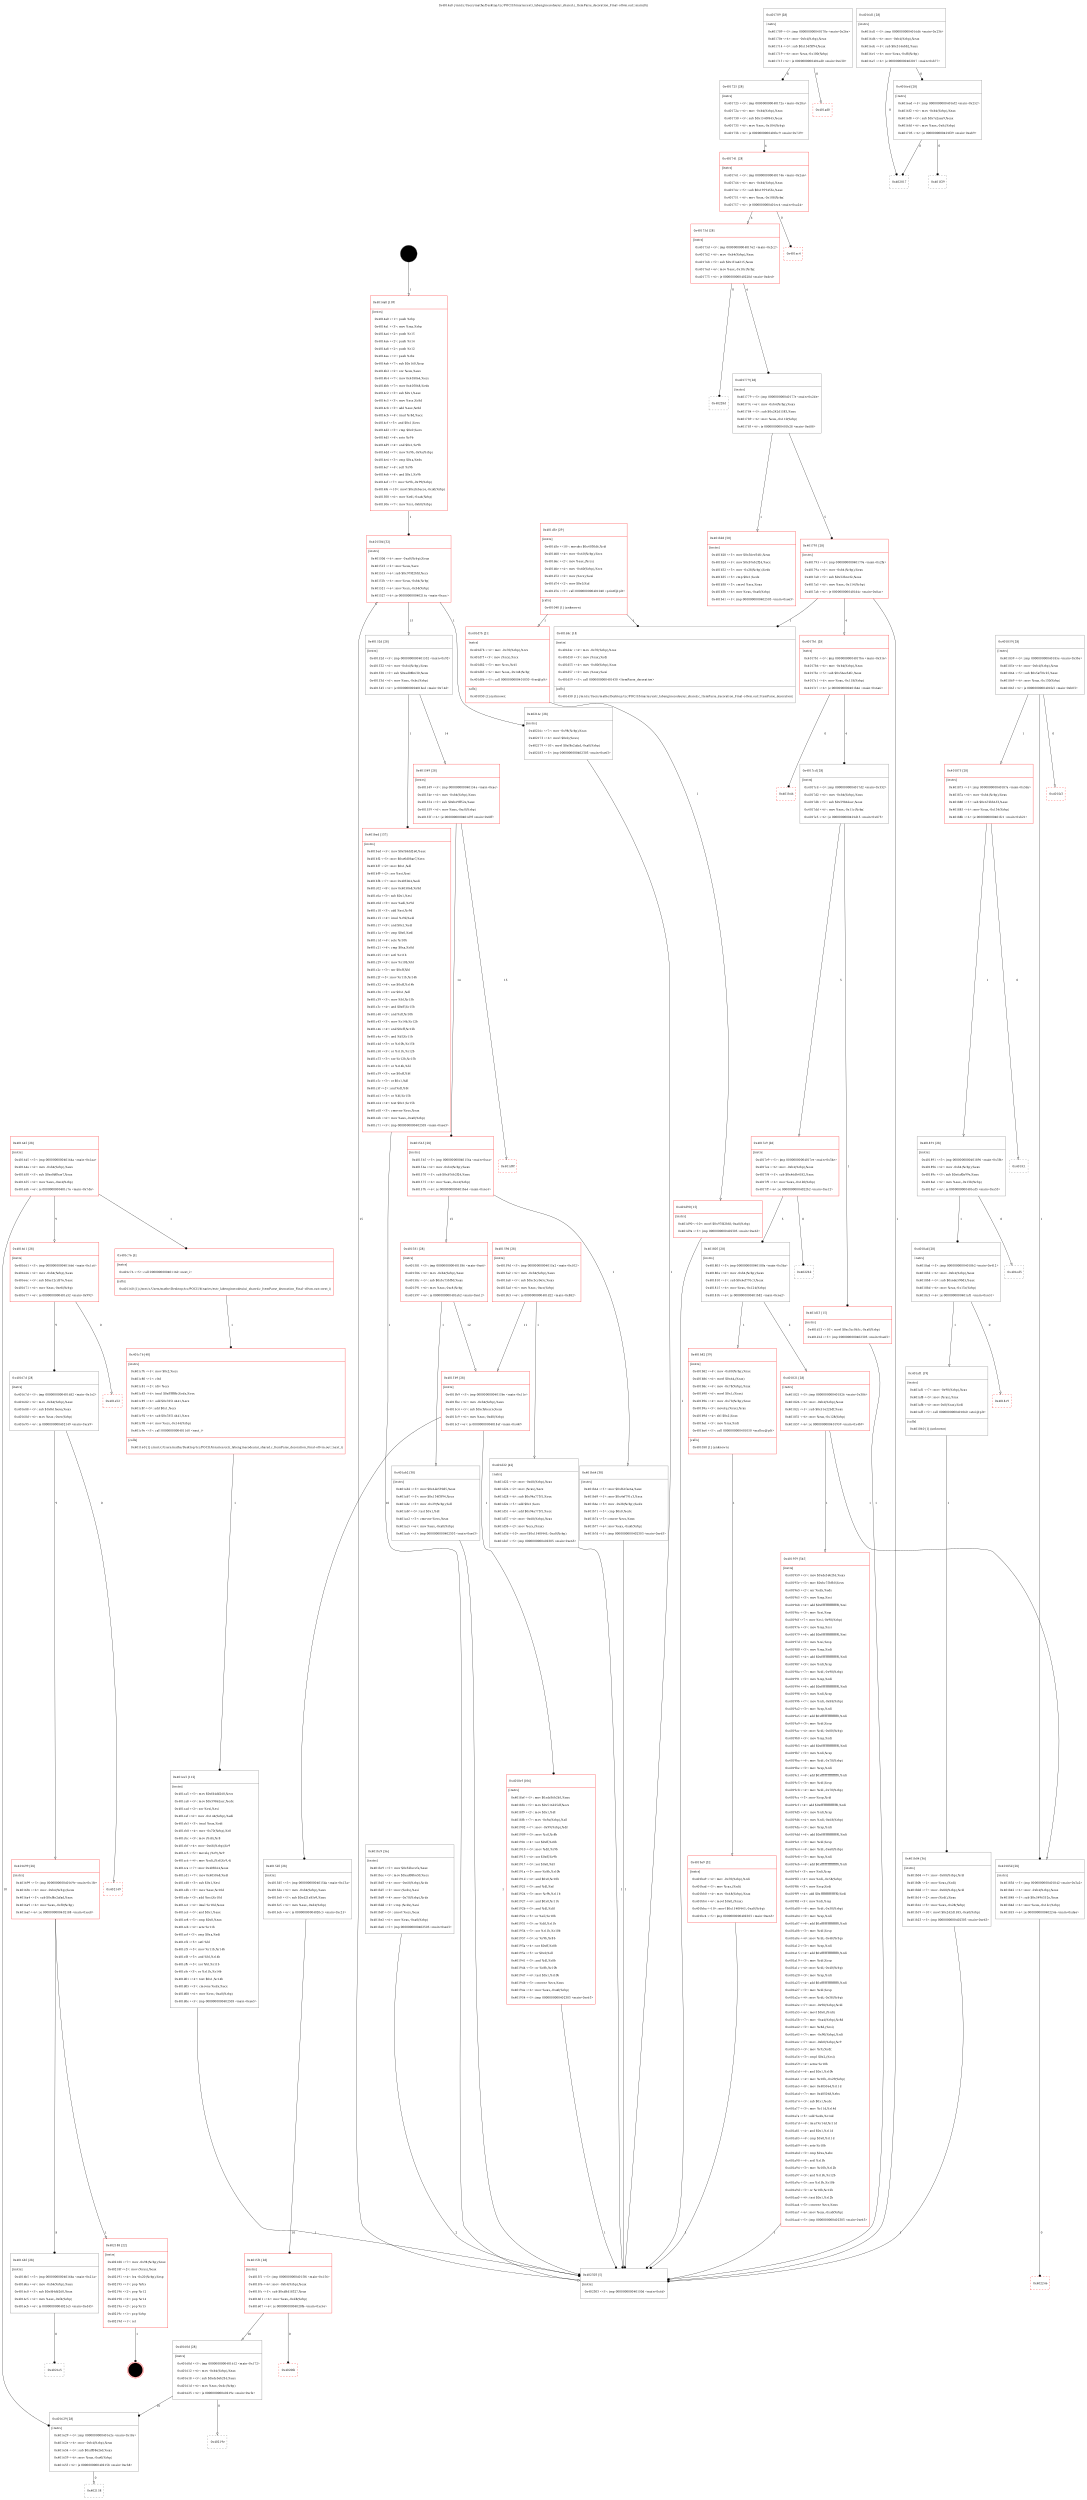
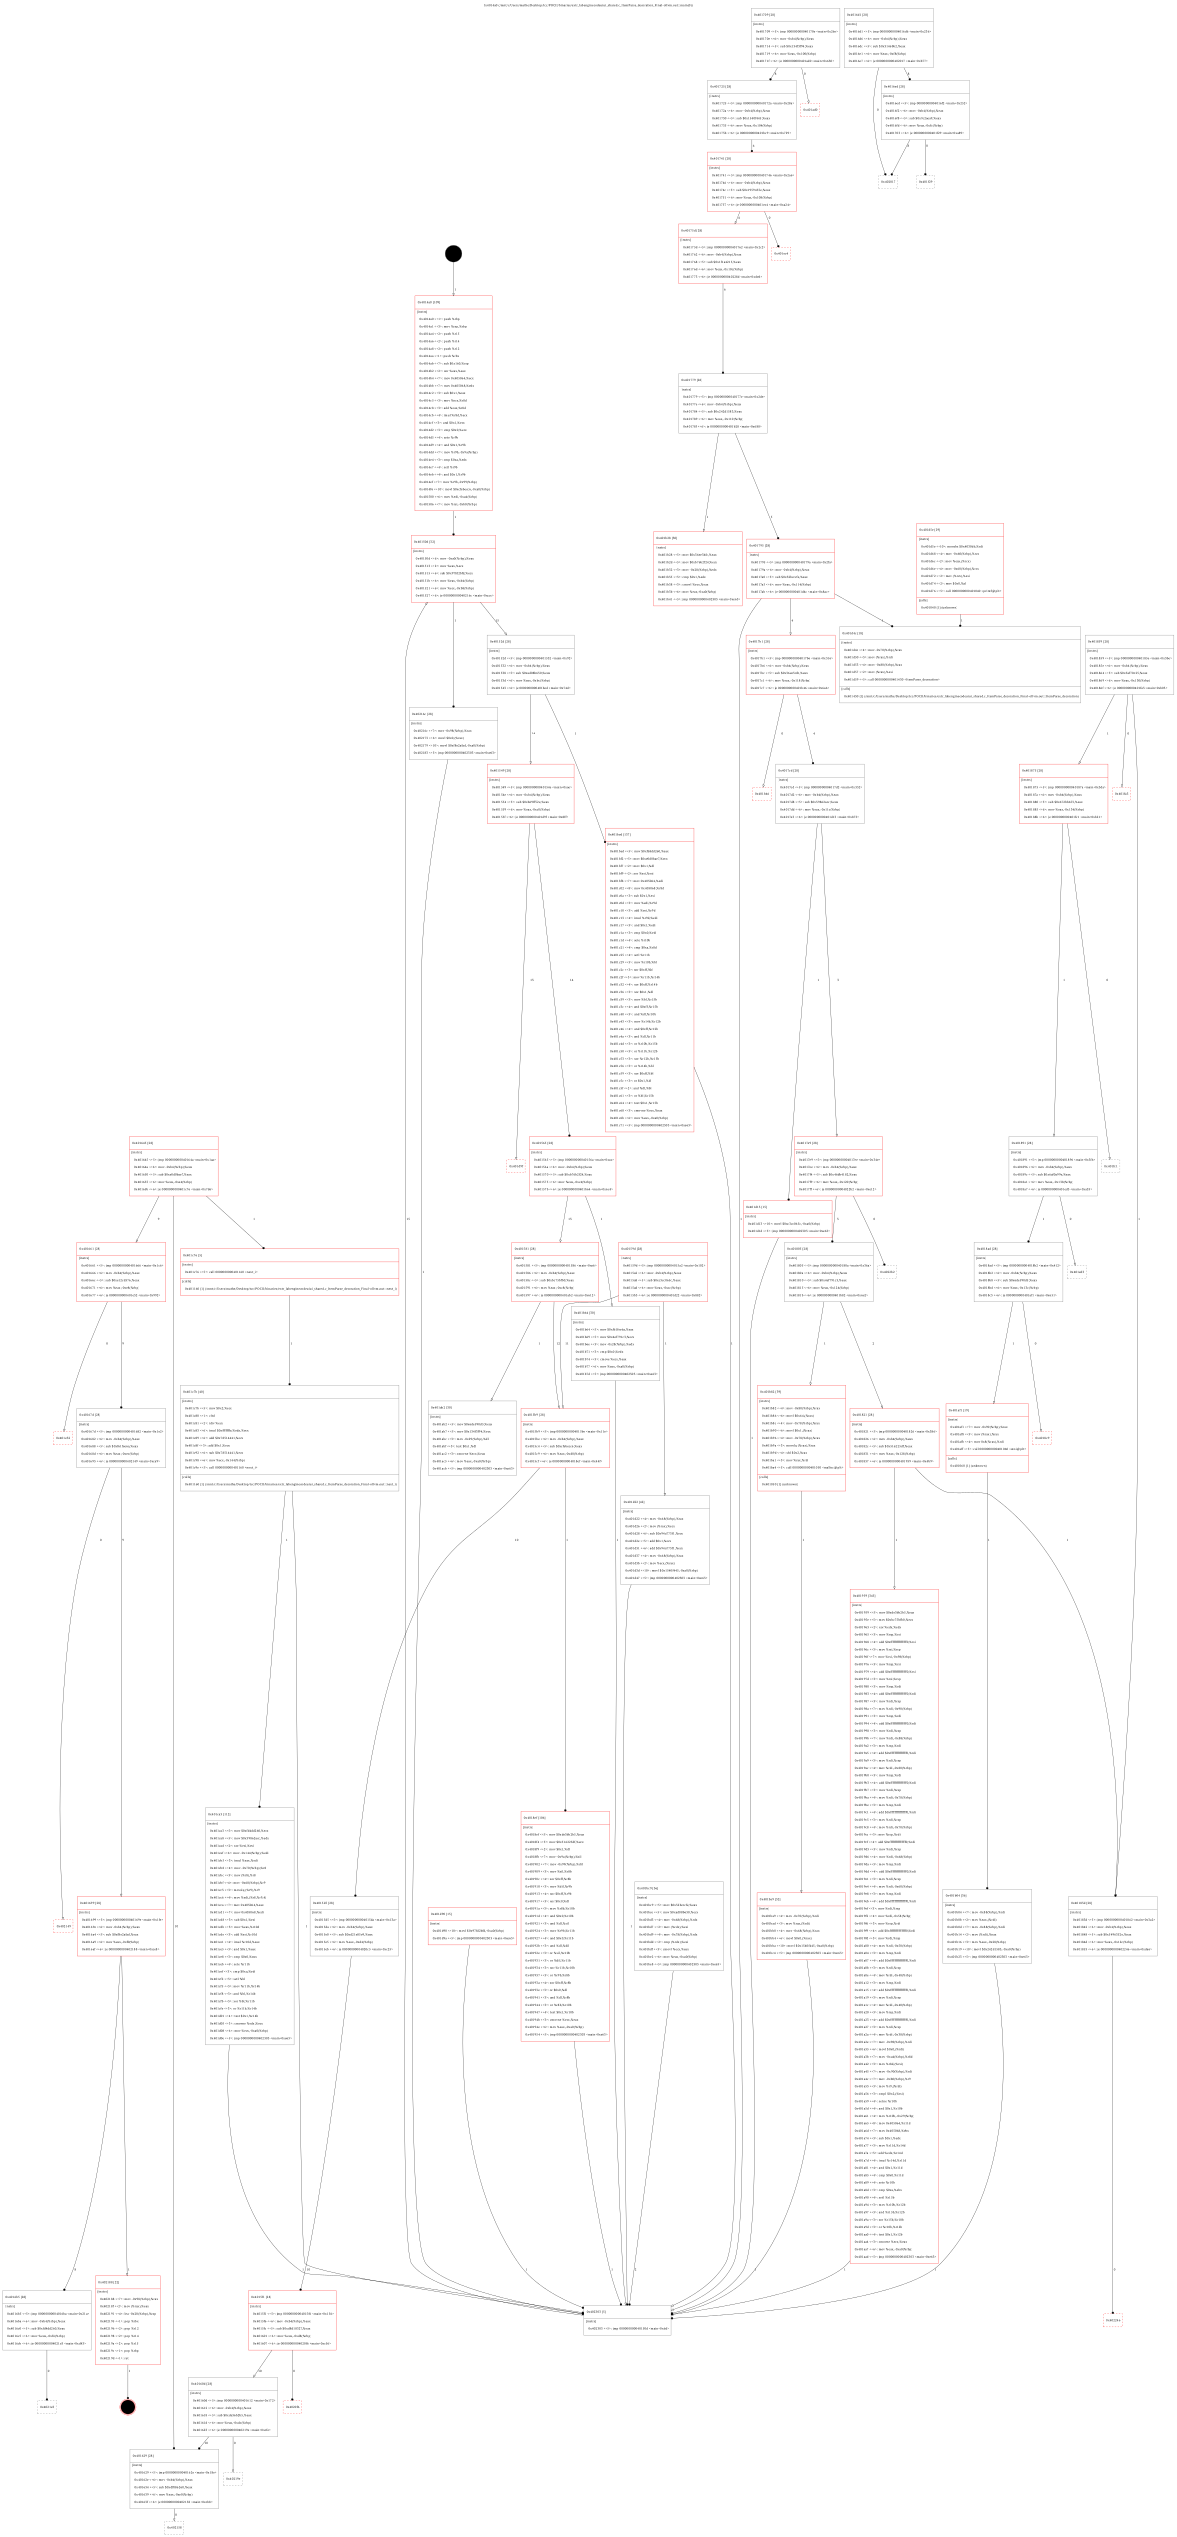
node "0x40228d": removed
node "0x401d7b [21]": removed
edge "0x4017b1 [28]" -> "0x401b46": arrowhead dot -> onormal
node "0x401c7b [40]": color red -> gray40
node "0x401af1 [19]": color gray40 -> red
edge "0x401ab2 [30]" -> "0x402303 [5]": now "0x401c7b [40]" -> "0x402303 [5]"
